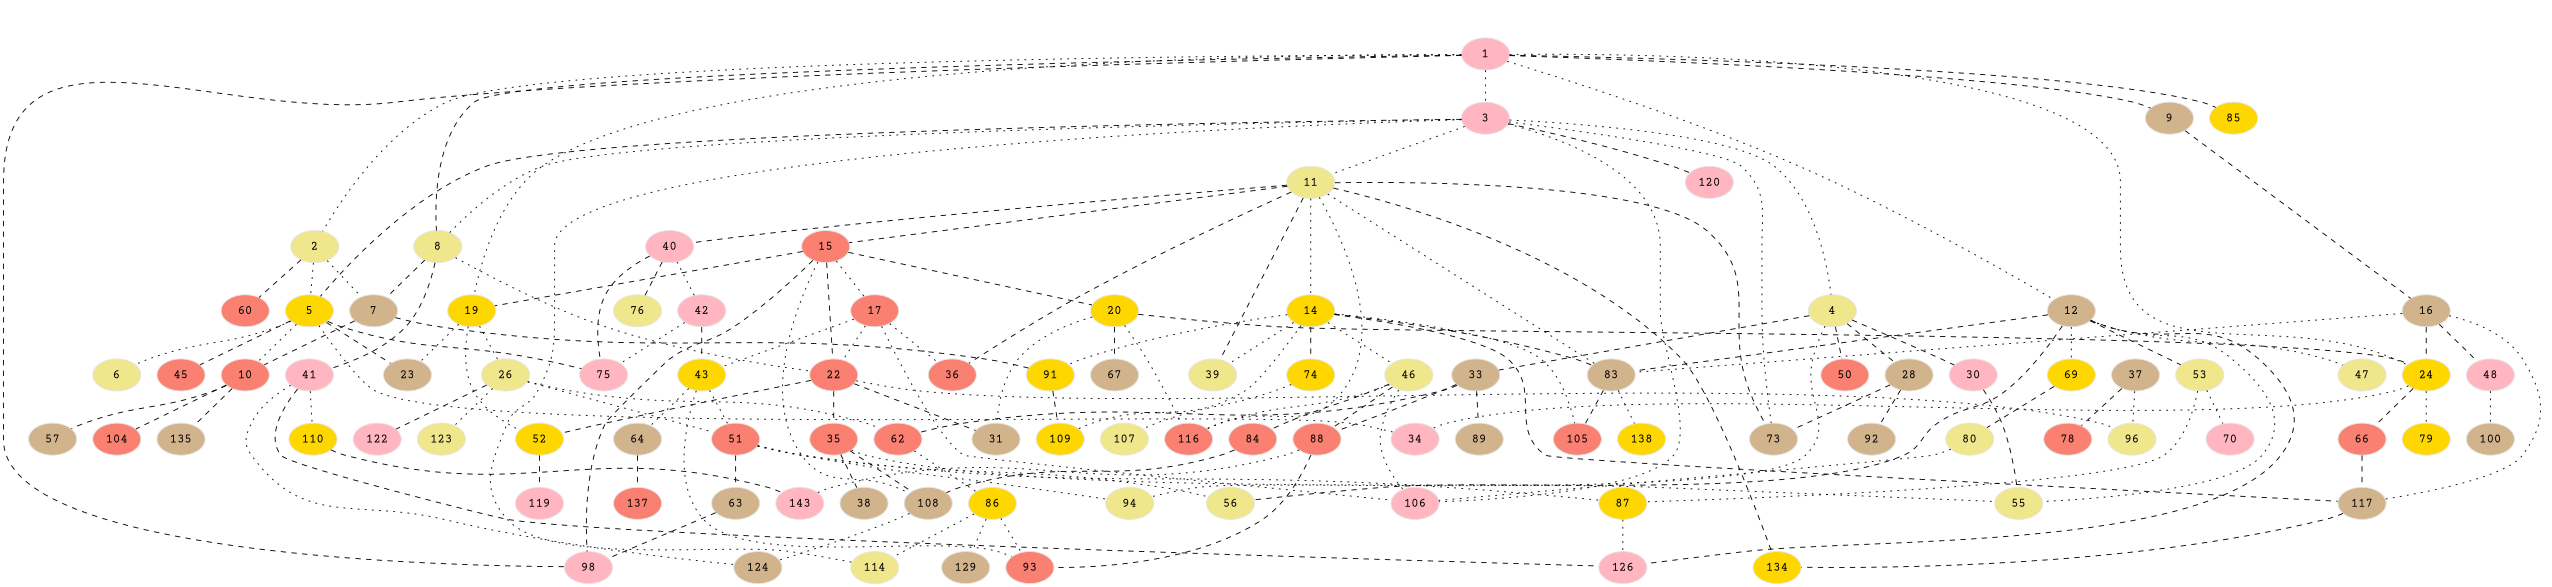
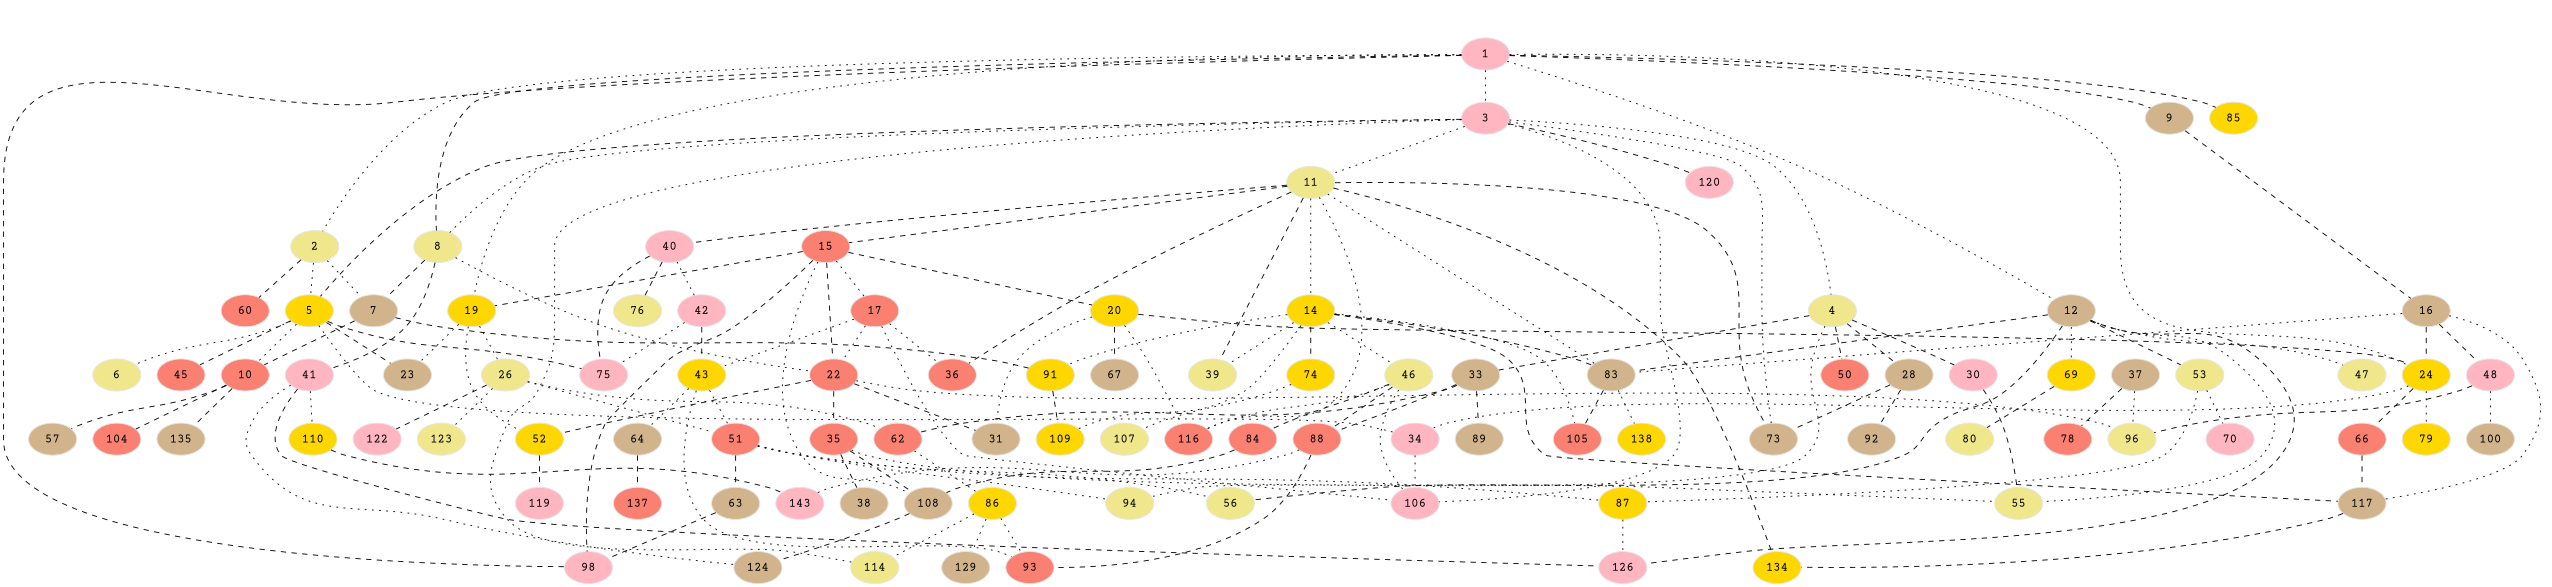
edge "48" -- "96": added
edge "80" -- "106": now "34" -- "106"
edge "108" -- "124": style dotted -> dashed
